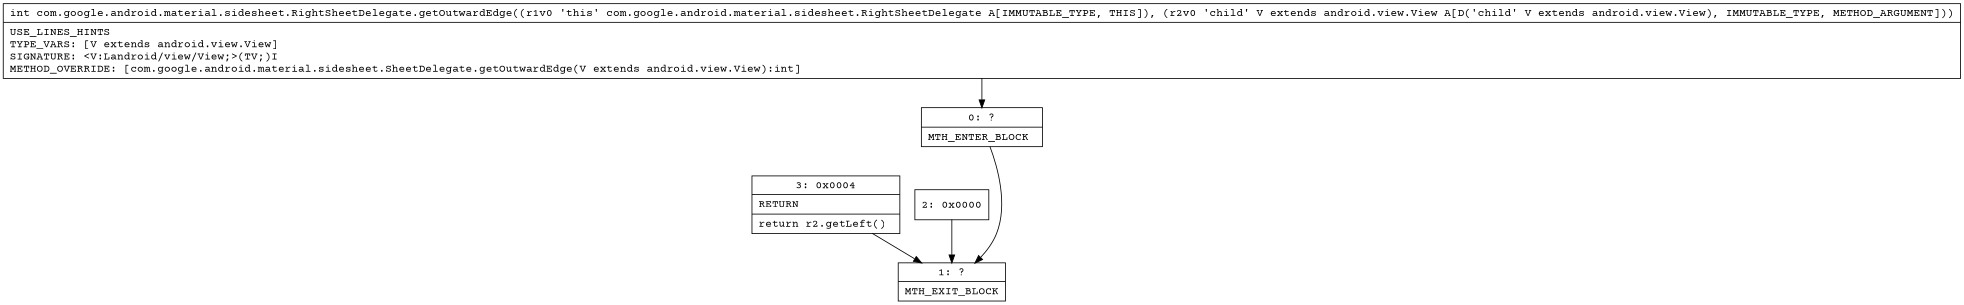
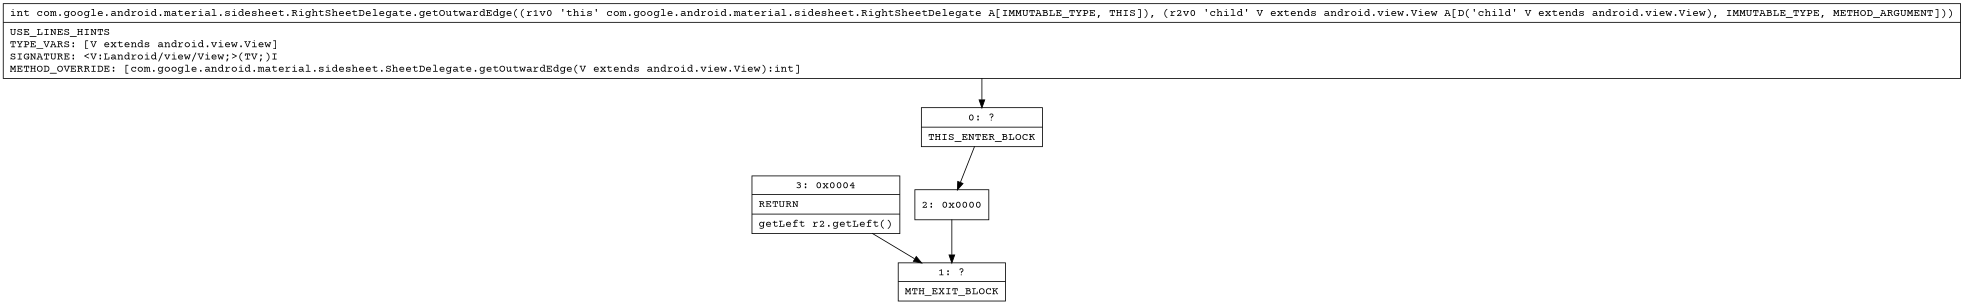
node "0: ?": text "MTH_ENTER_BLOCK" -> "THIS_ENTER_BLOCK"
edge "0: ?" -> "1: ?": now "0: ?" -> "2: 0x0000"
node "3: 0x0004": text "return r2.getLeft()" -> "getLeft r2.getLeft()"
